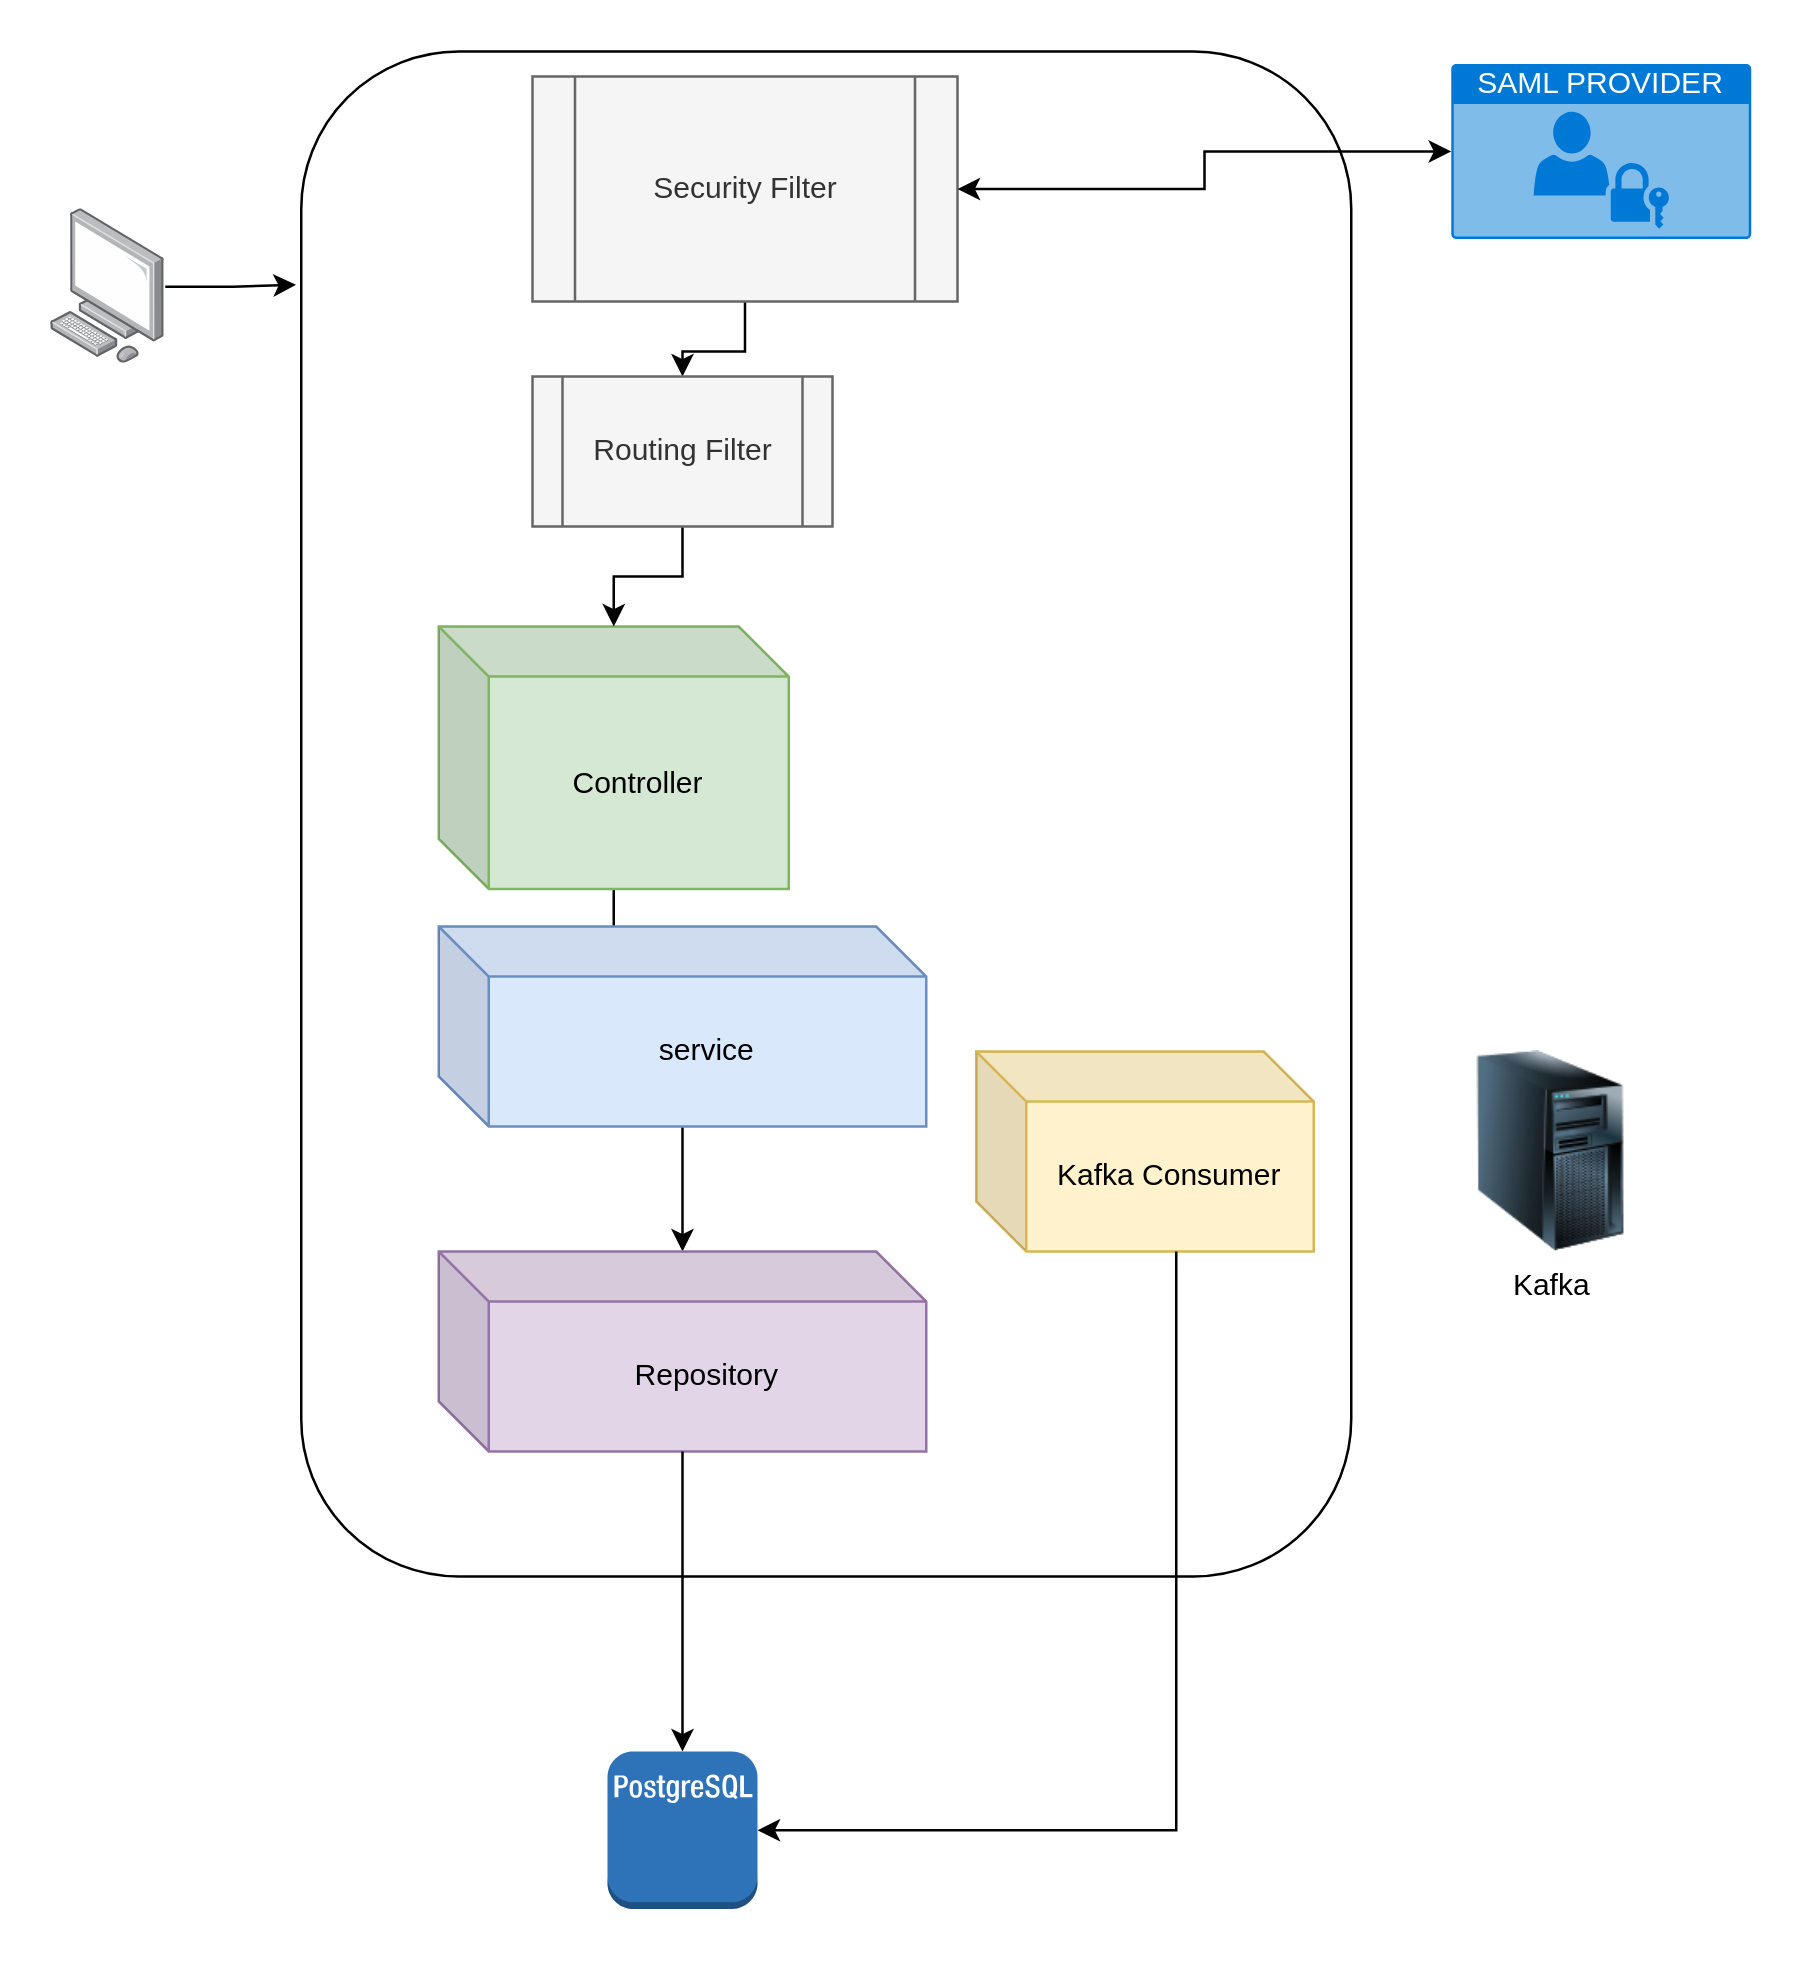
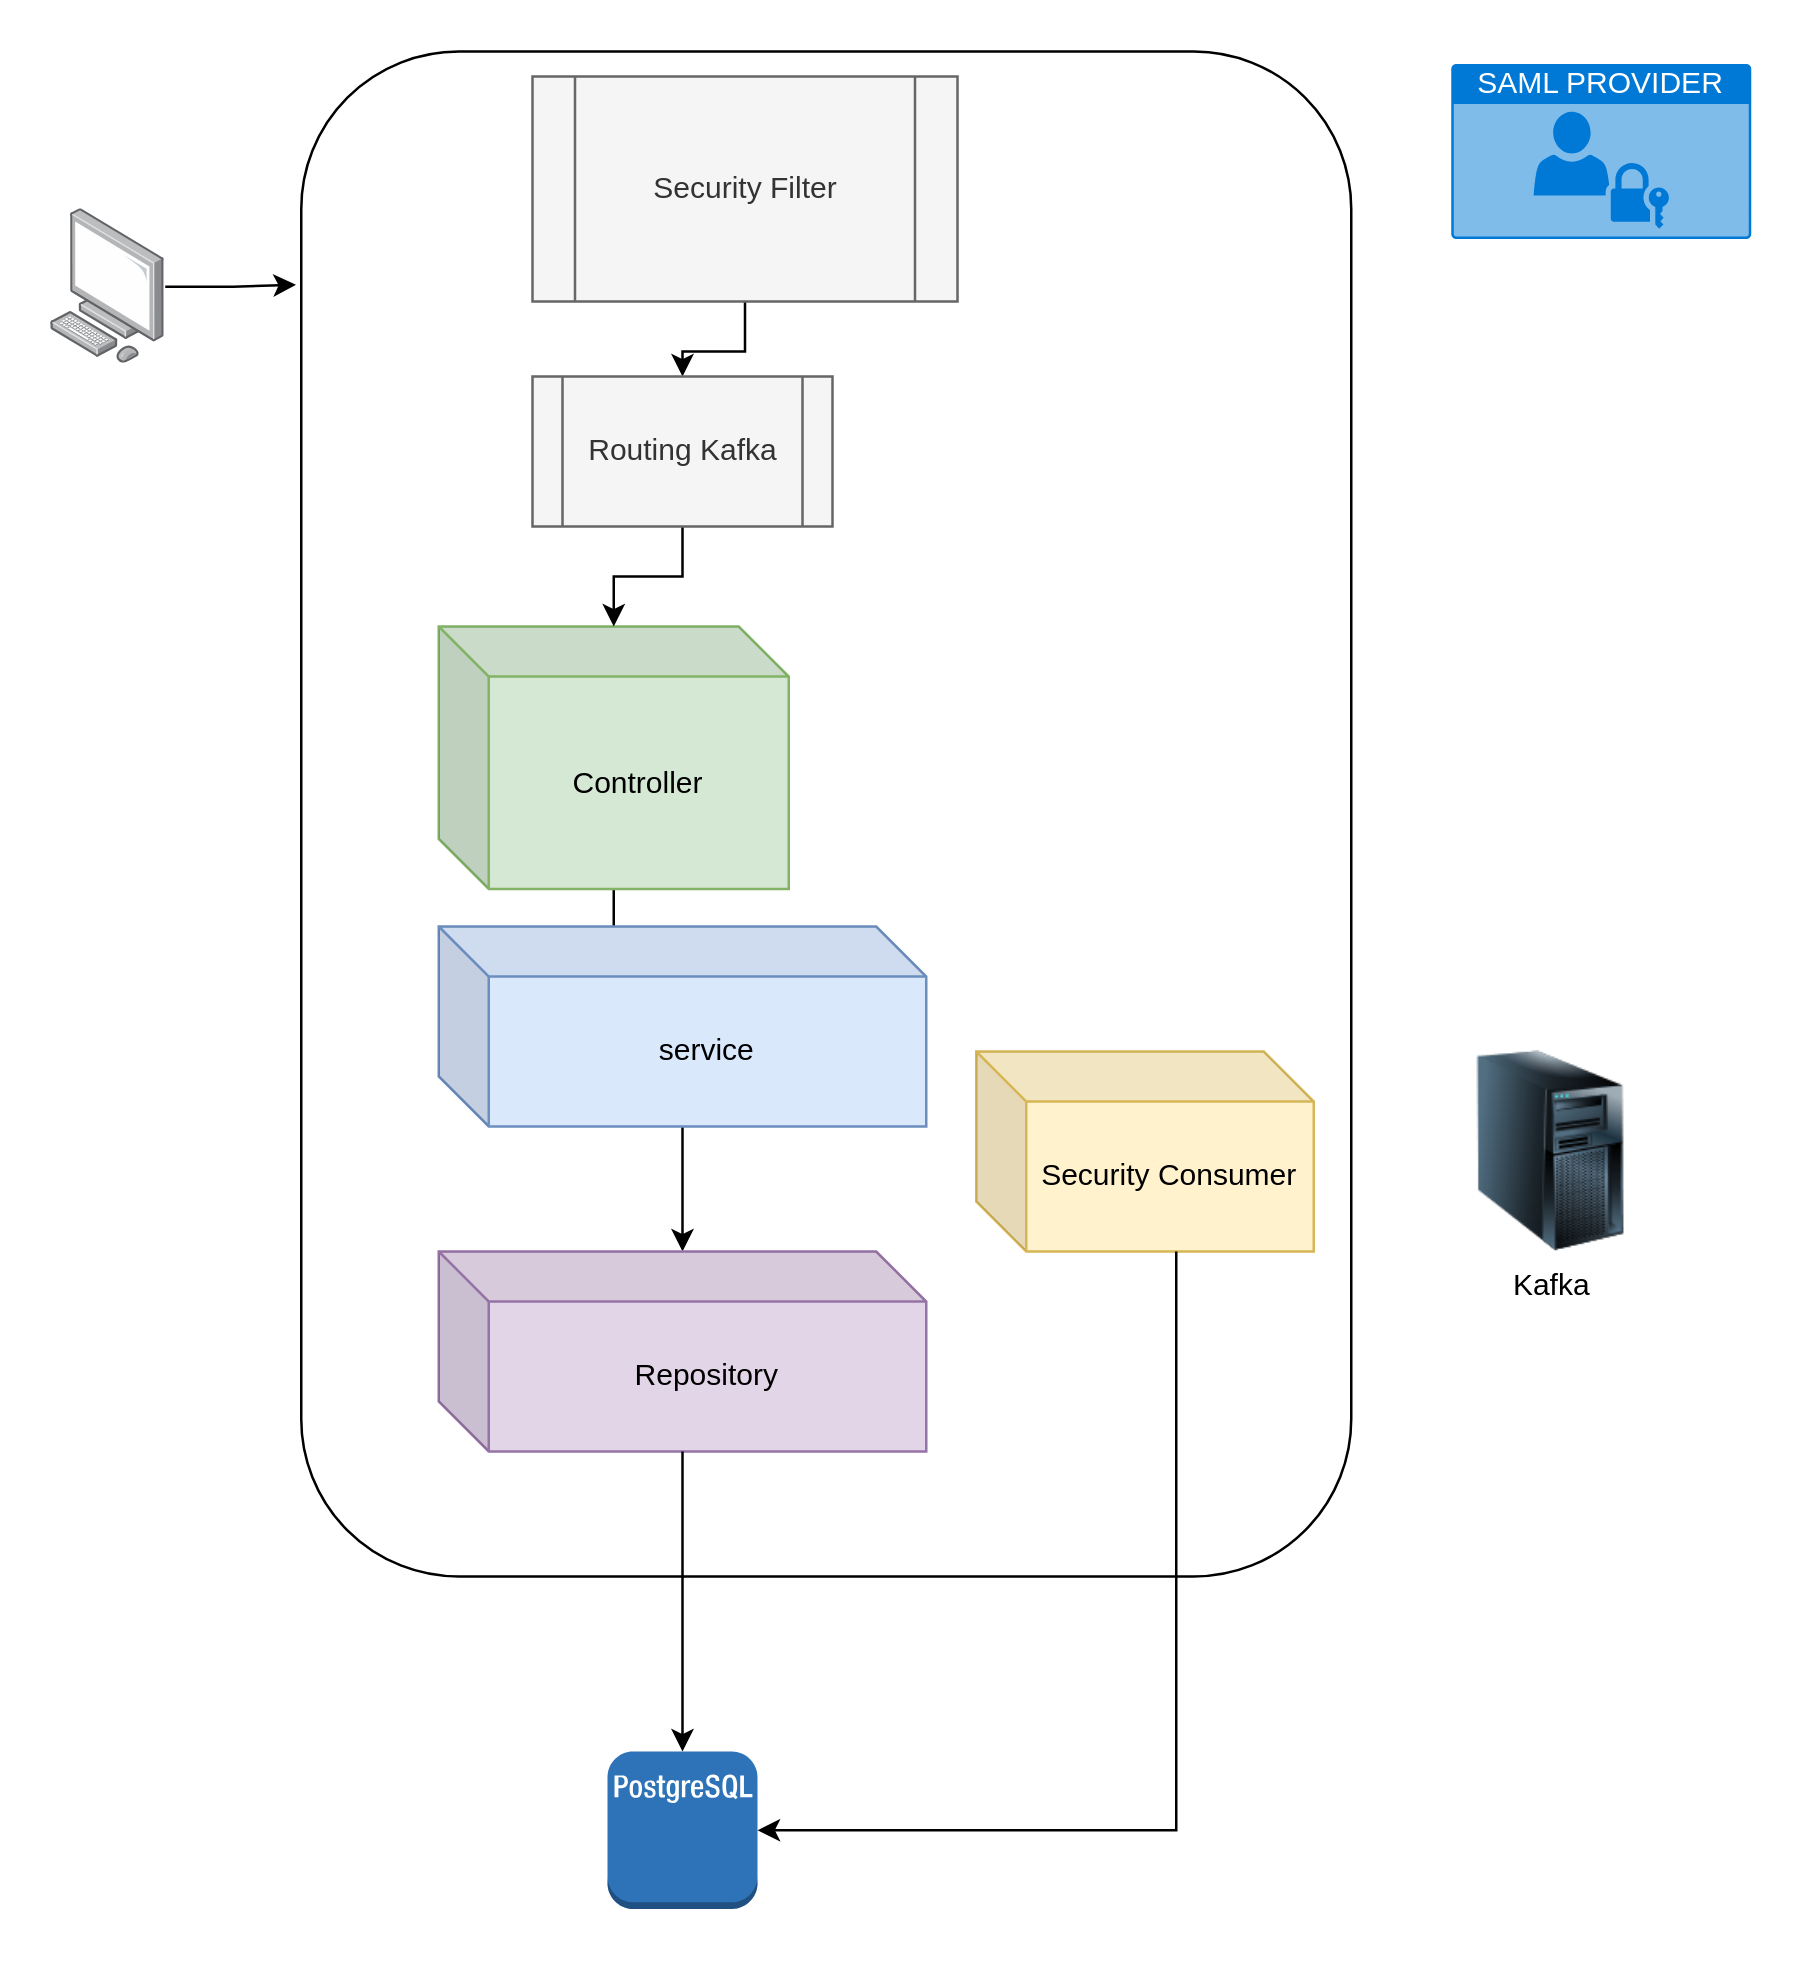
edge "SAML PROVIDER" -- "Security Filter": removed
node "Routing Filter": label "Routing Filter" -> "Routing Kafka"
node "Kafka Consumer": label "Kafka Consumer" -> "Security Consumer"
